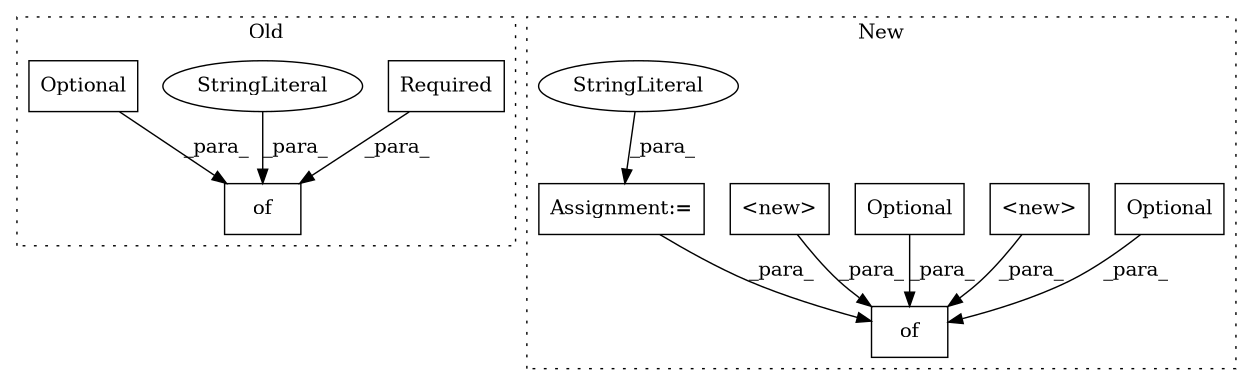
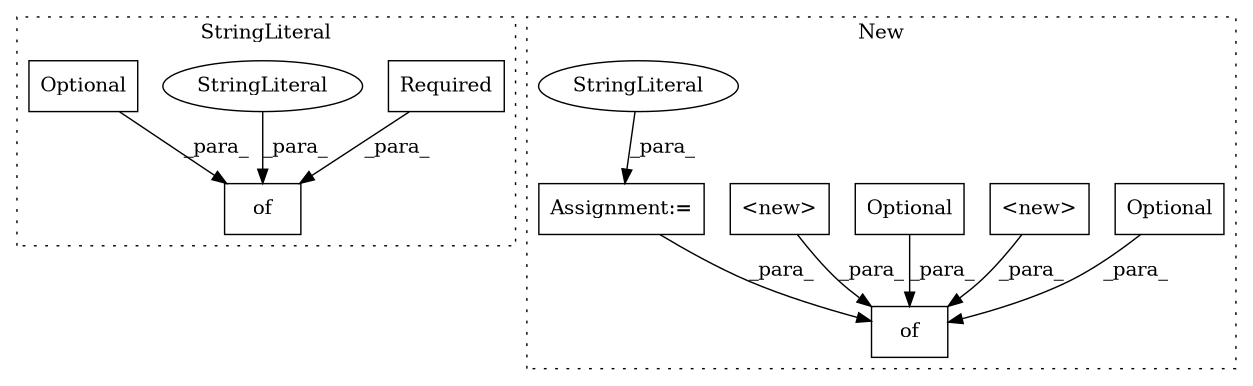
cluster "Old": label "Old" -> "StringLiteral"
